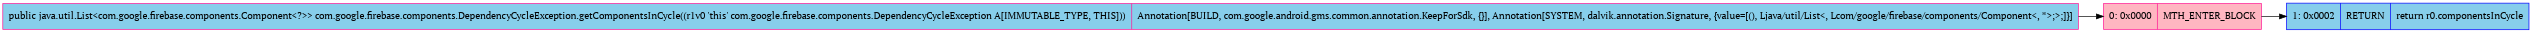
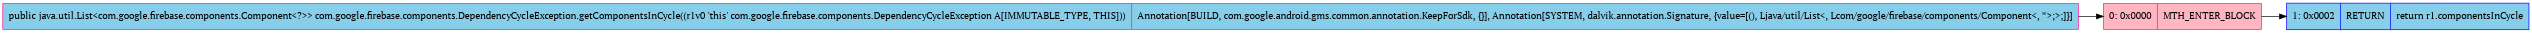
node "1: 0x0002": text "return r0.componentsInCycle" -> "return r1.componentsInCycle"
